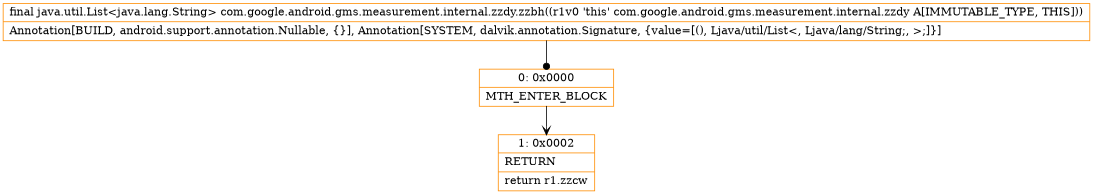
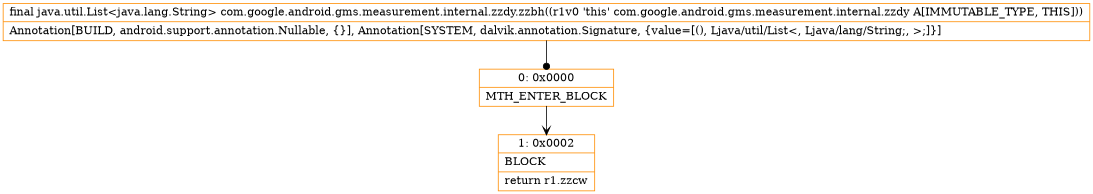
node "1: 0x0002": text "RETURN" -> "BLOCK"
